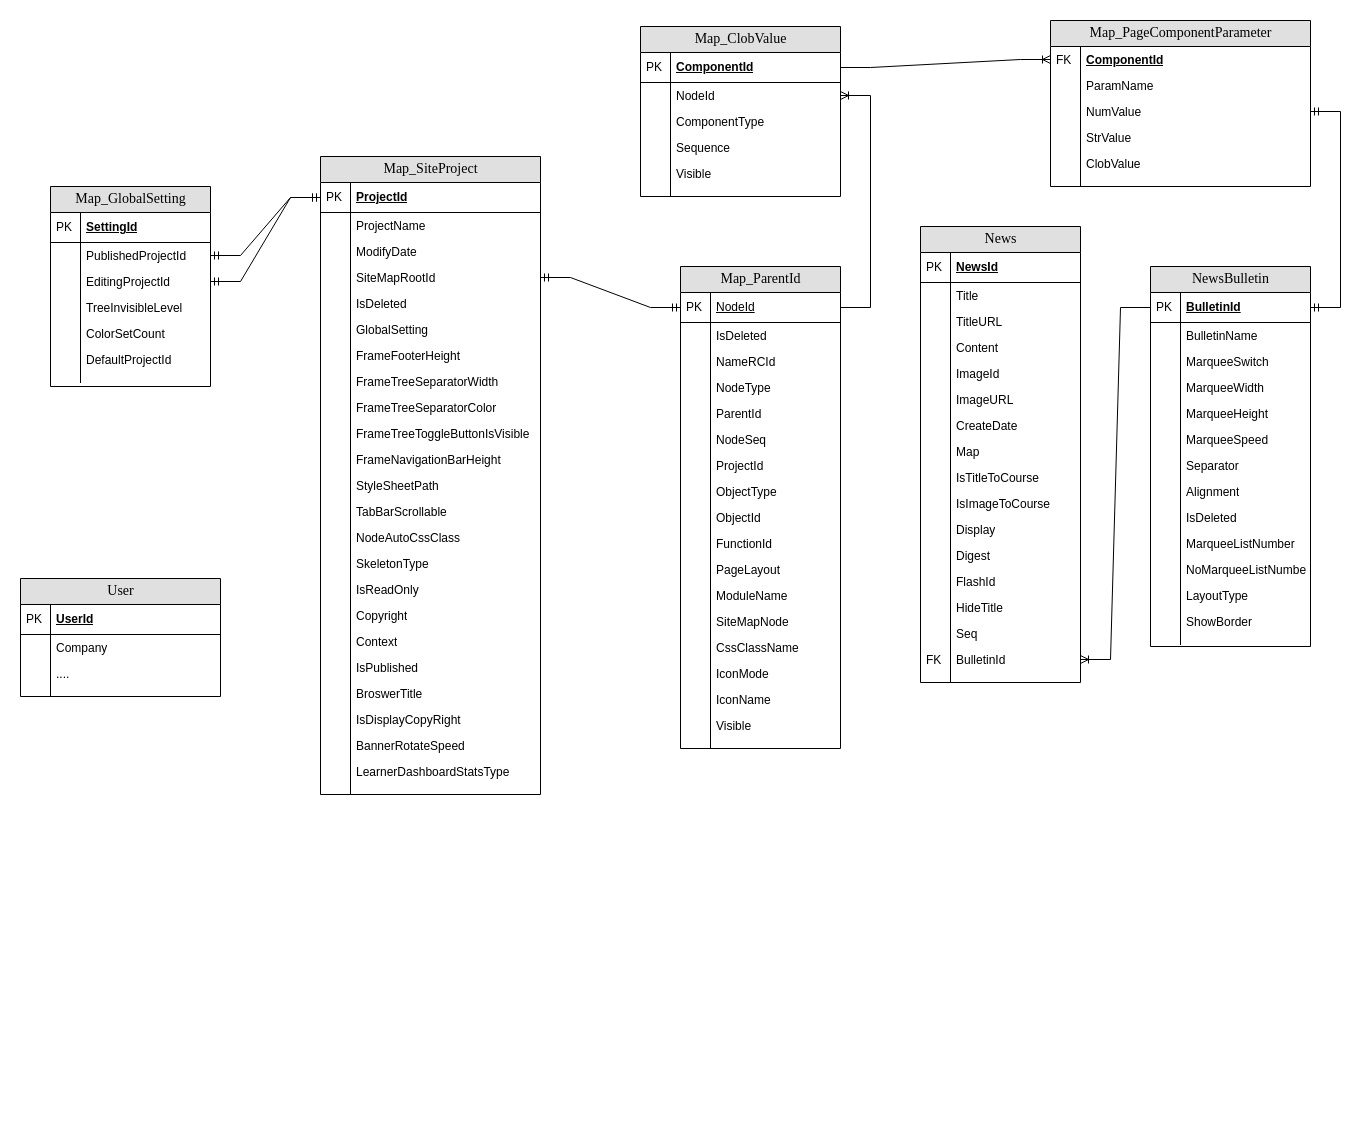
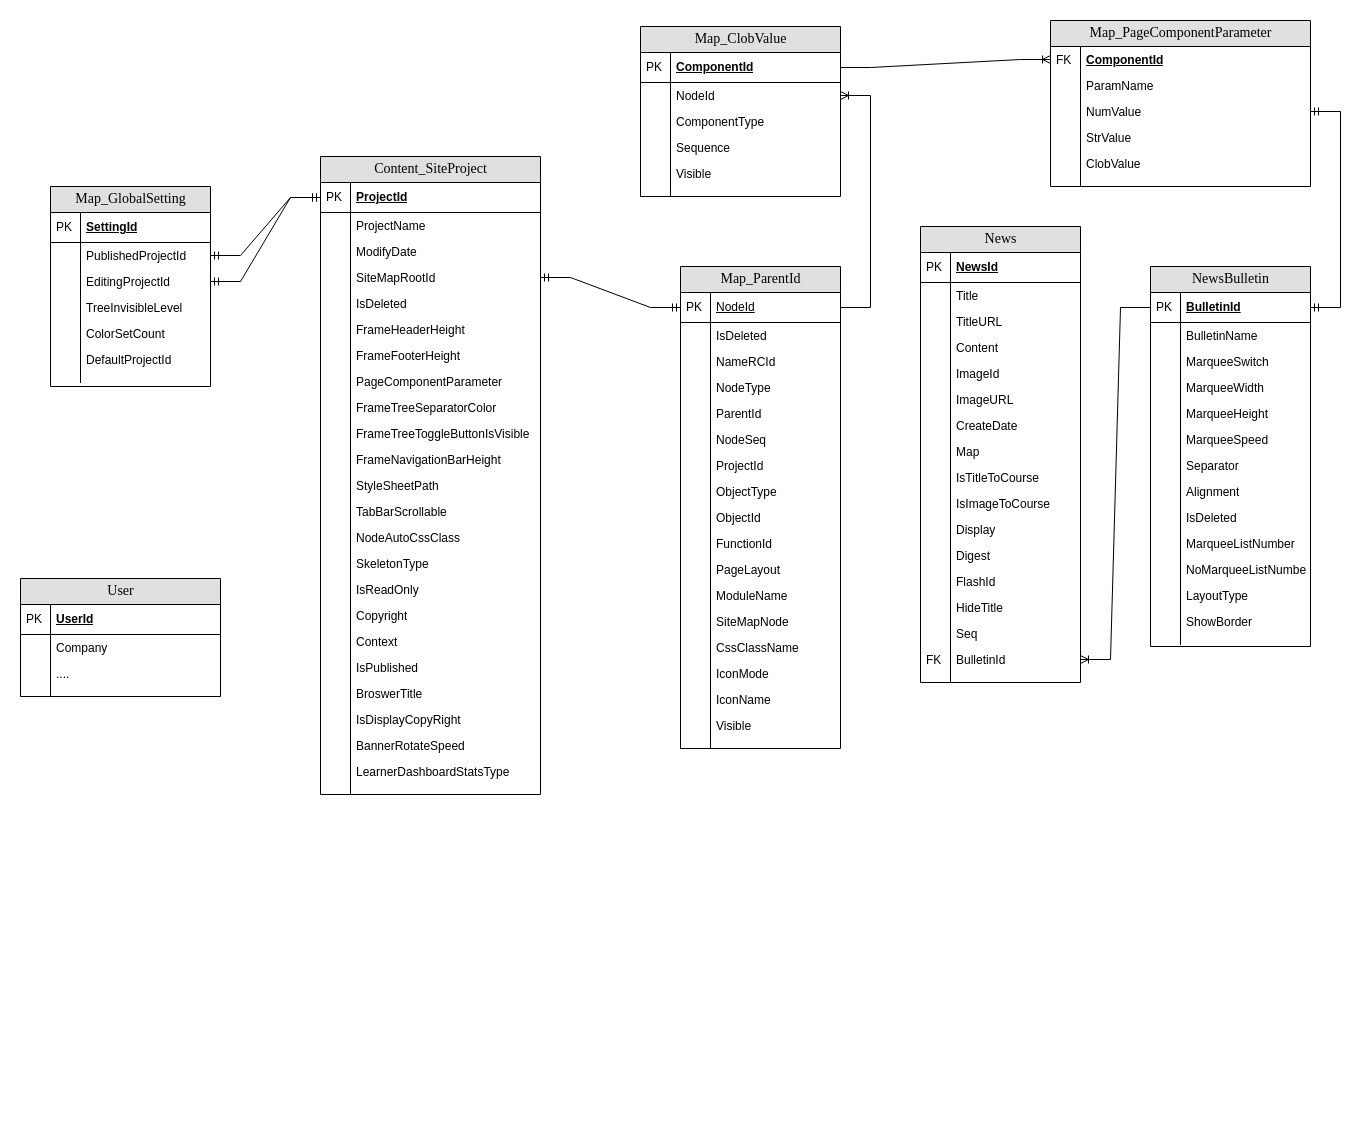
node "Map_SiteProject": label "Map_SiteProject" -> "Content_SiteProject"
node "GlobalSetting": label "GlobalSetting" -> "FrameHeaderHeight"
node "FrameTreeSeparatorWidth": label "FrameTreeSeparatorWidth" -> "PageComponentParameter"
